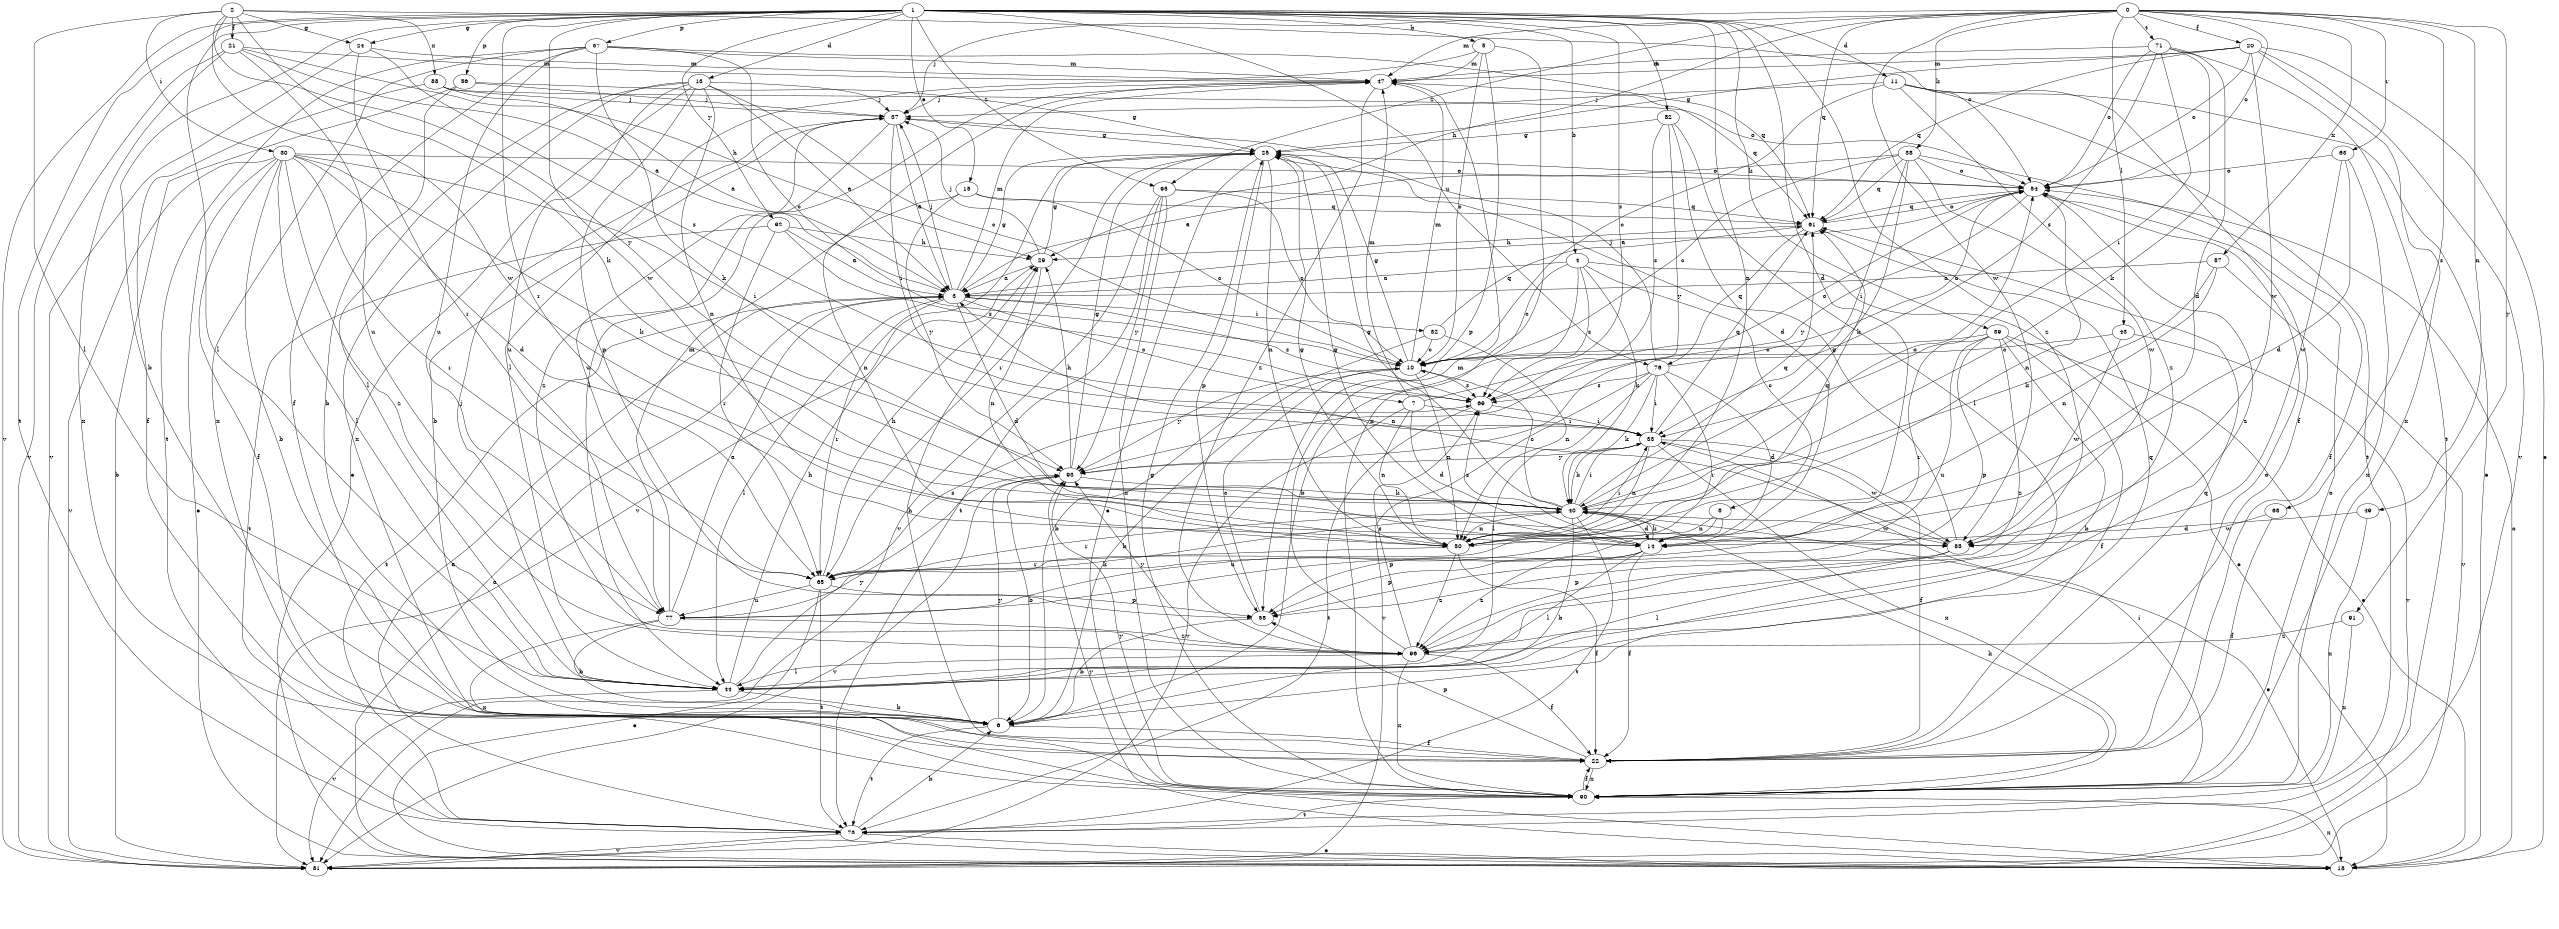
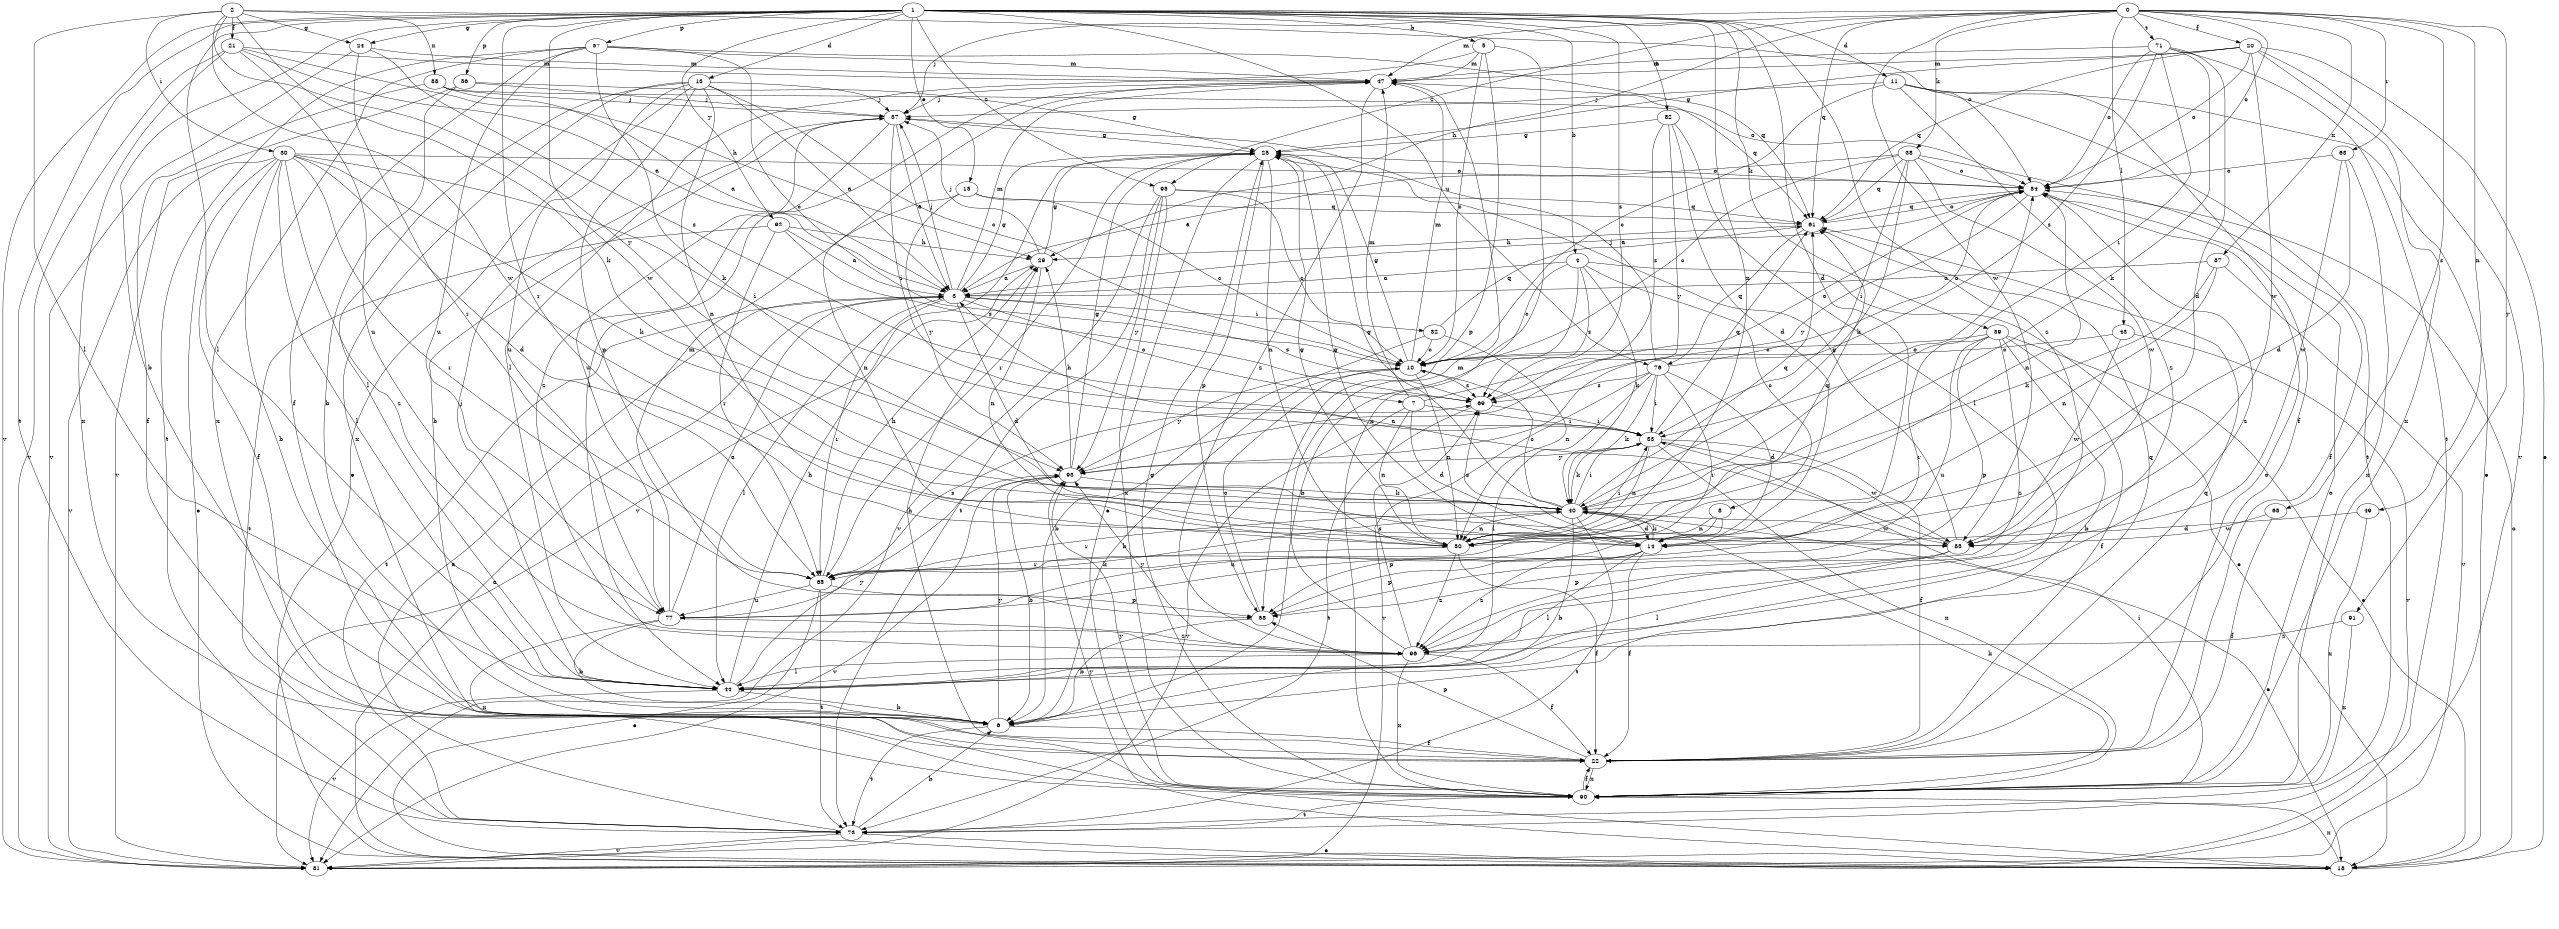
edge "56" -> "81": label "b" -> "v"
